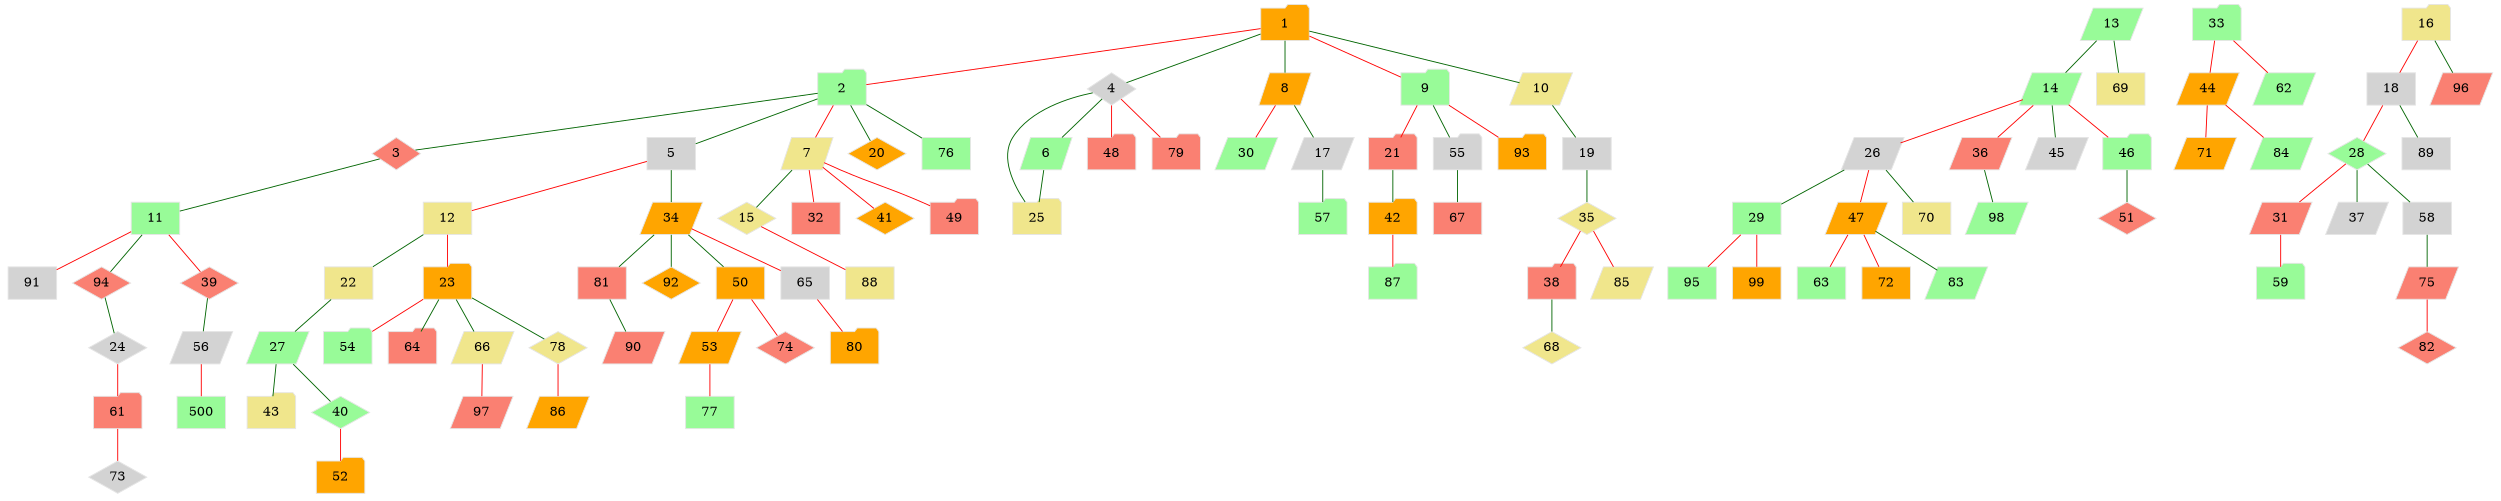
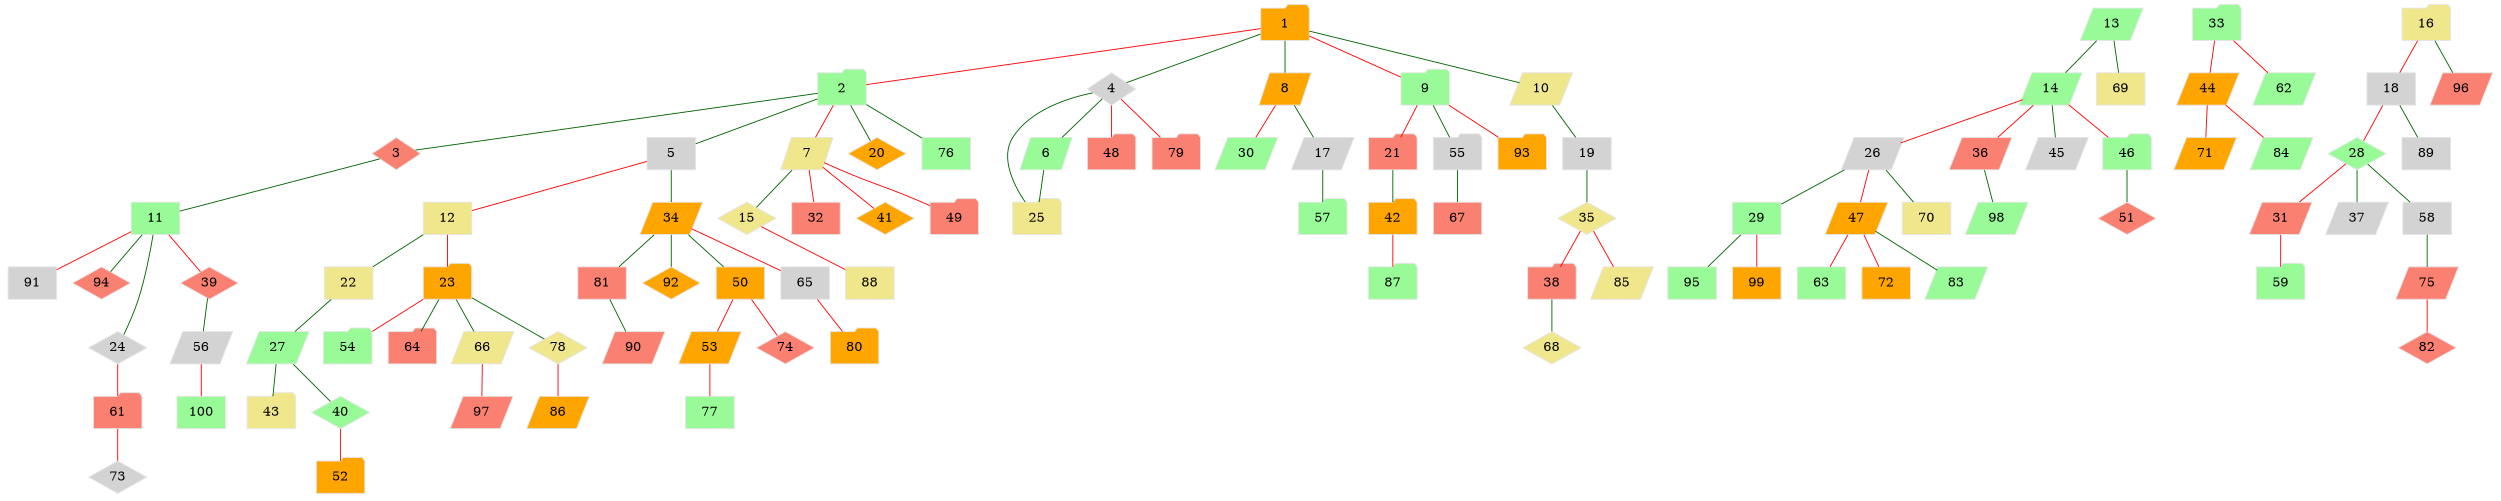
edge "29" -- "95": color red -> darkgreen
edge "94" -- "24": now "11" -- "24"
node "500": label "500" -> "100"
